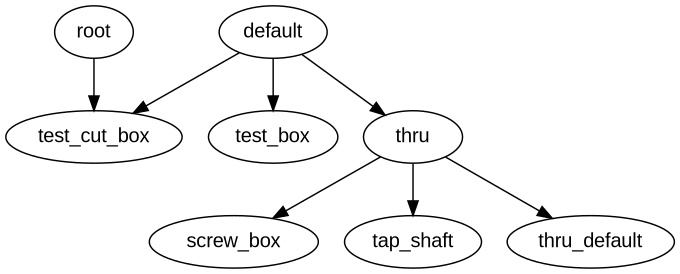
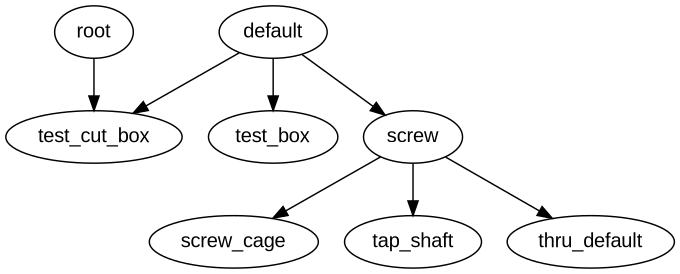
node "thru": label "thru" -> "screw"
node "screw_box": label "screw_box" -> "screw_cage"
